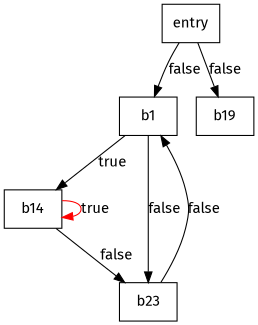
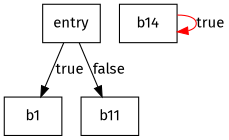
edge "entry" -> "b1": label "false" -> "true"
node "b19": label "b19" -> "b11"
edge "b1" -> "b14": removed, label "true"
node "b23": removed
